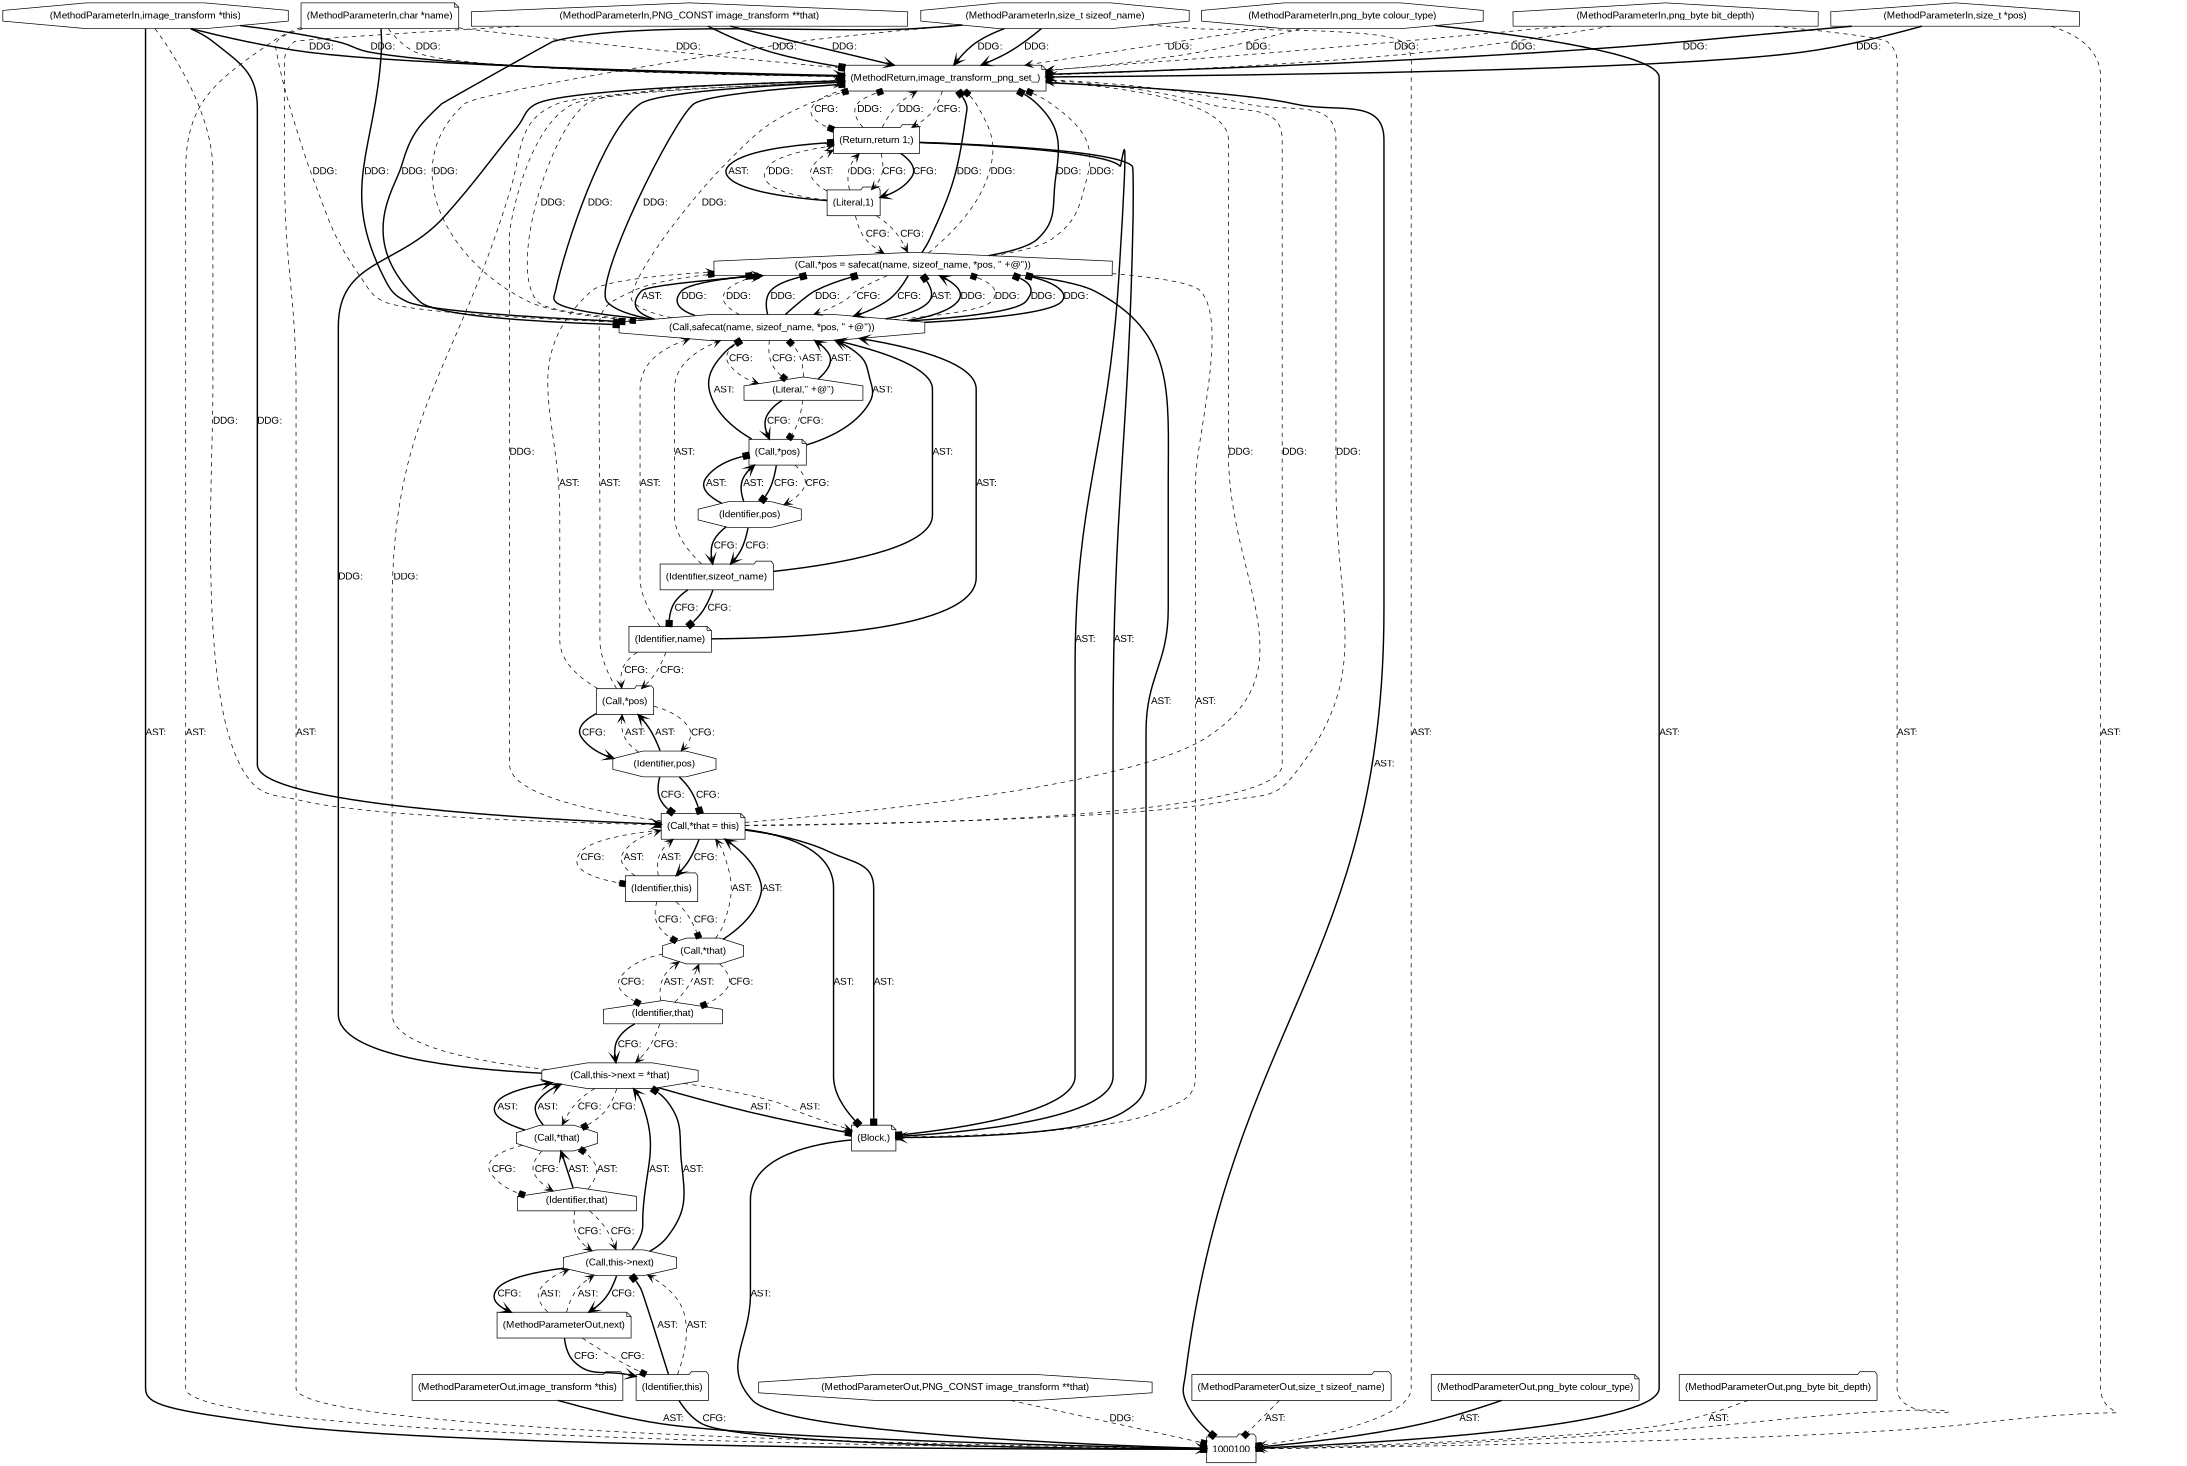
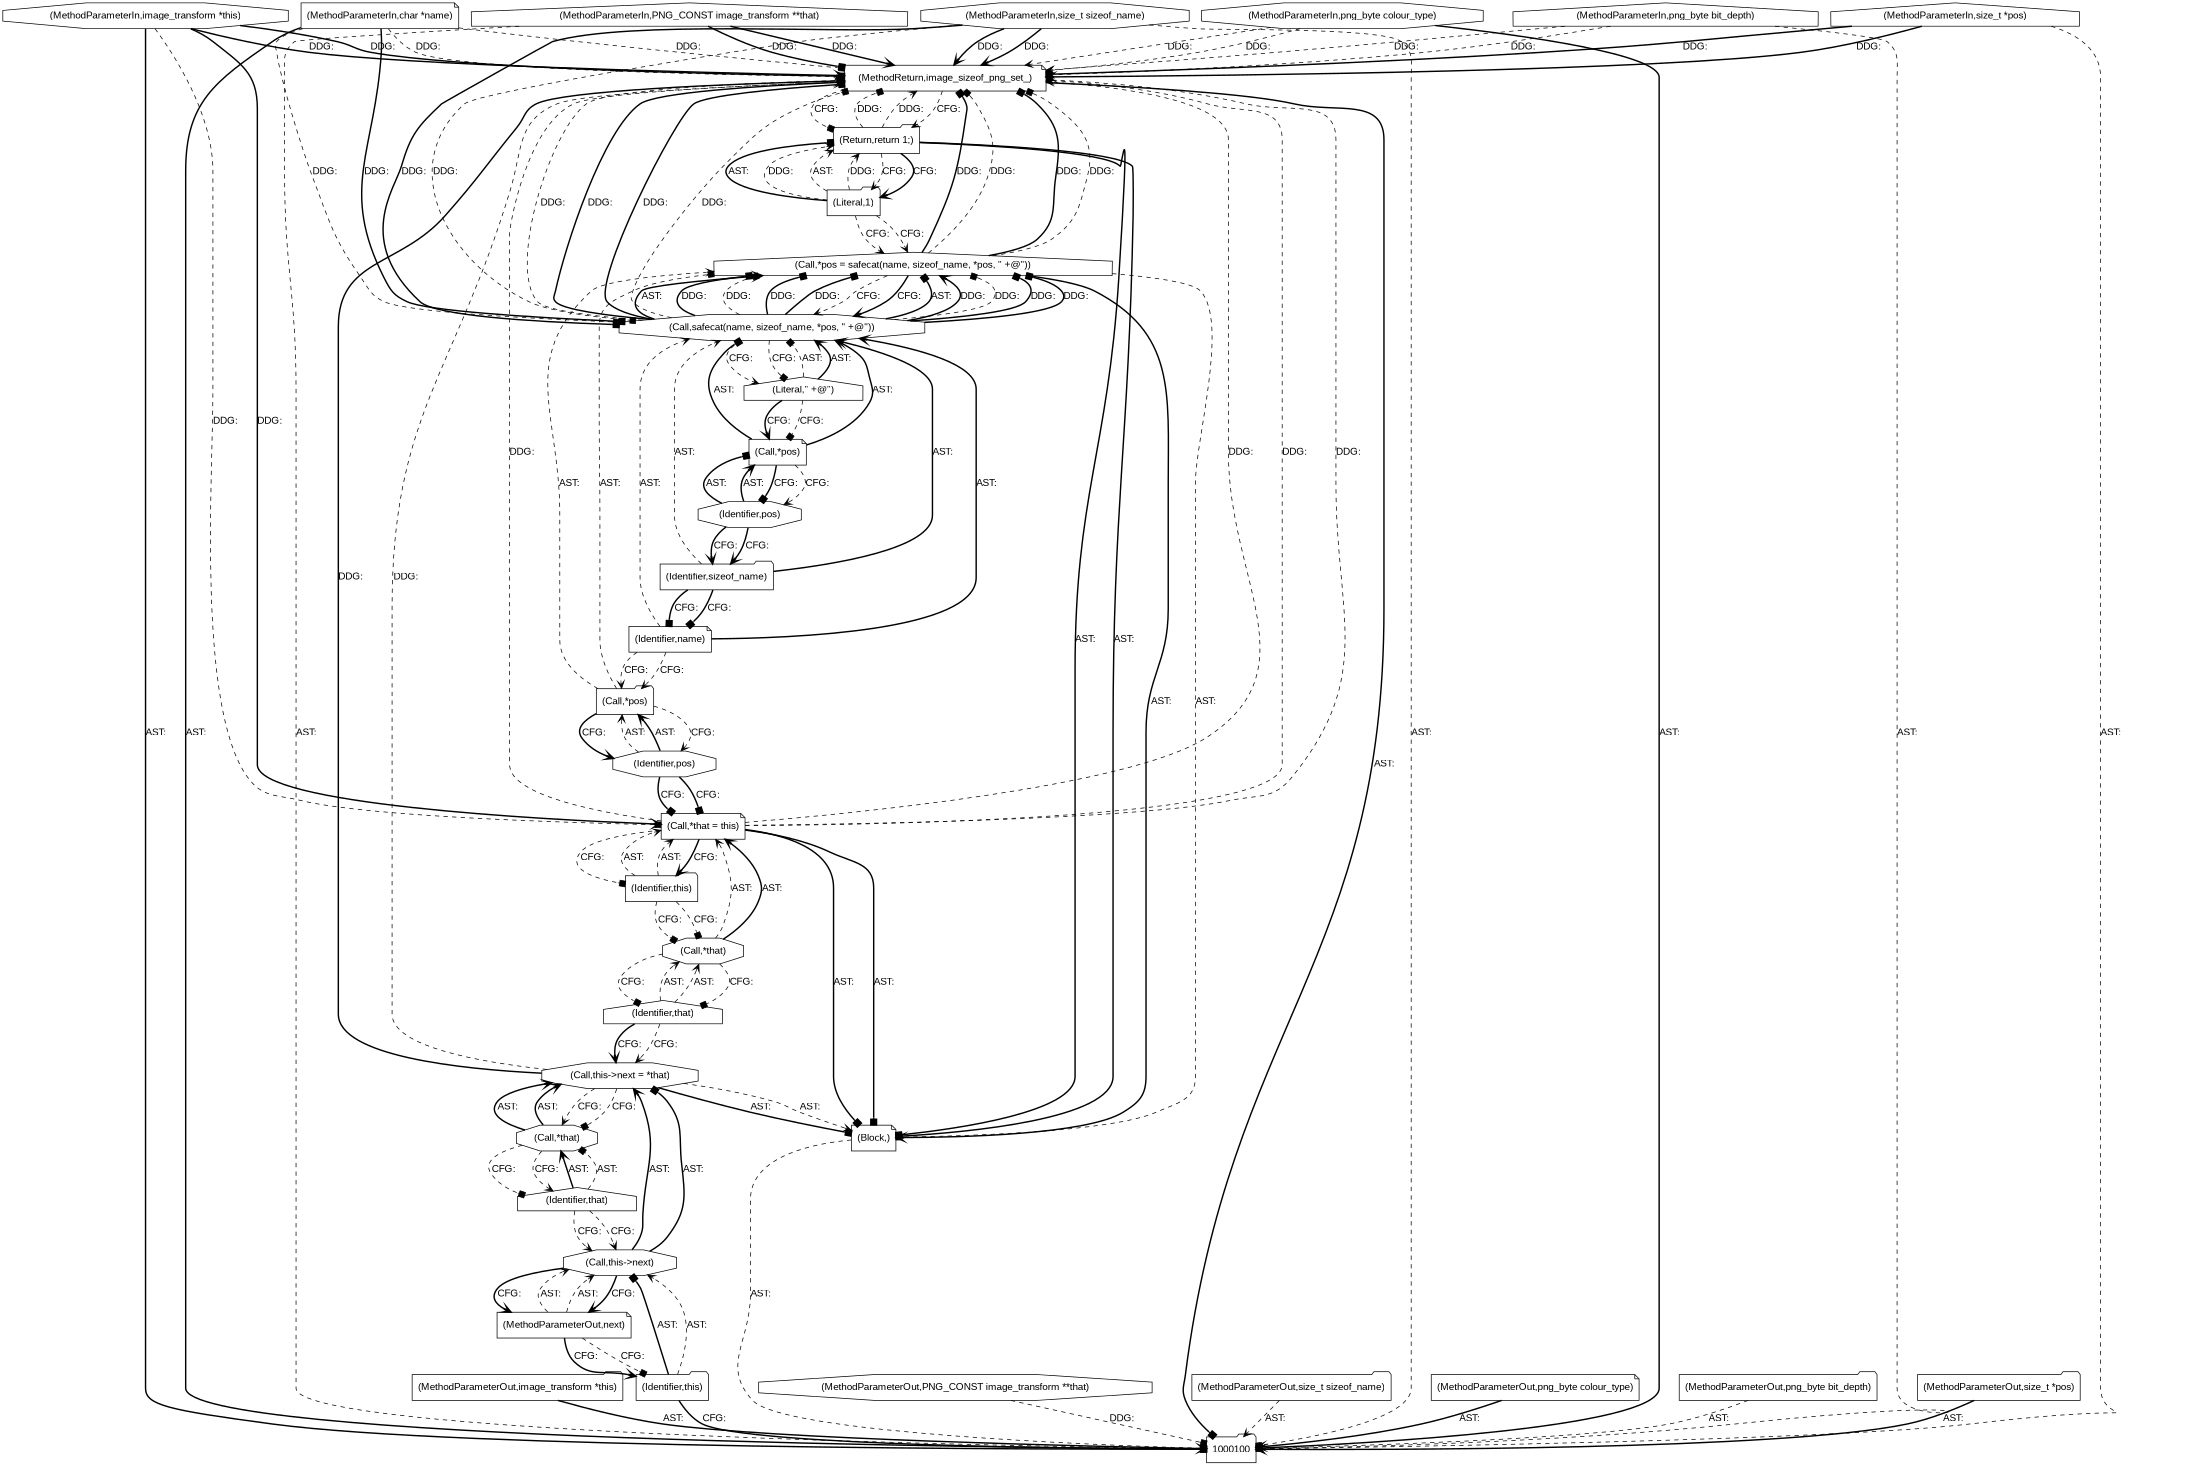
node "(MethodReturn,image_transform_png_set_)": label "(MethodReturn,image_transform_png_set_)" -> "(MethodReturn,image_sizeof_png_set_)"
edge "(MethodParameterIn,char *name)" -> "1000100": style dashed -> bold
node "(MethodParameterOut,size_t *pos)": added
edge "(MethodParameterOut,size_t sizeof_name)" -> "1000100": arrowhead box -> vee
edge "(Block,)" -> "1000100": style bold -> dashed
